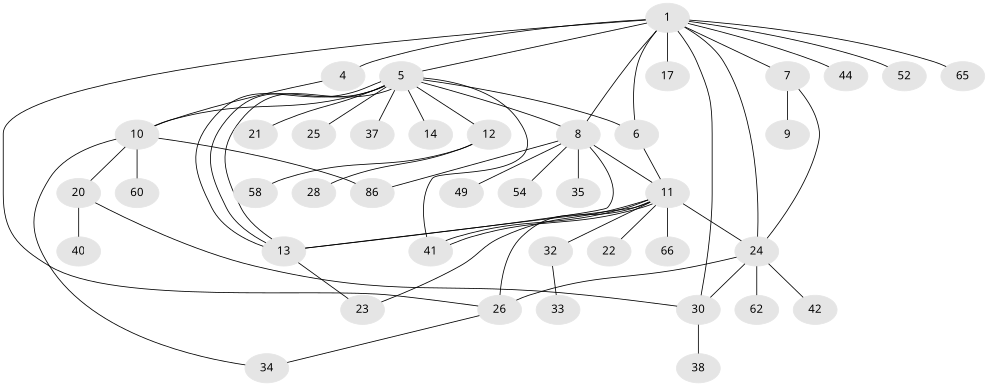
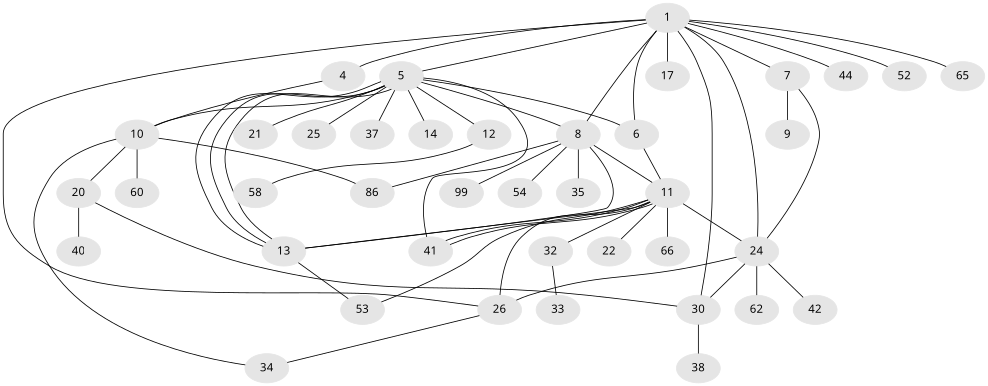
node "28": removed
node "49": label "49" -> "99"
node "23": label "23" -> "53"
